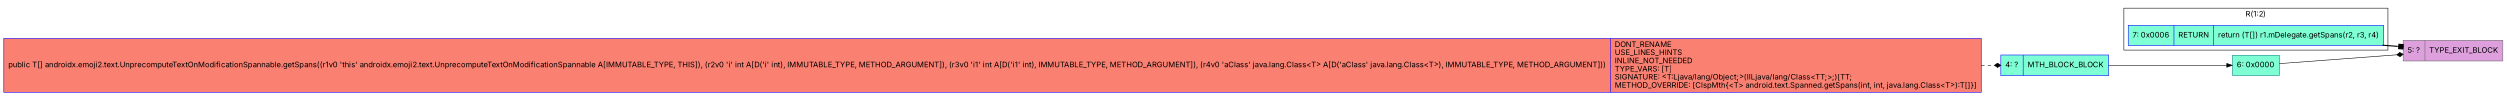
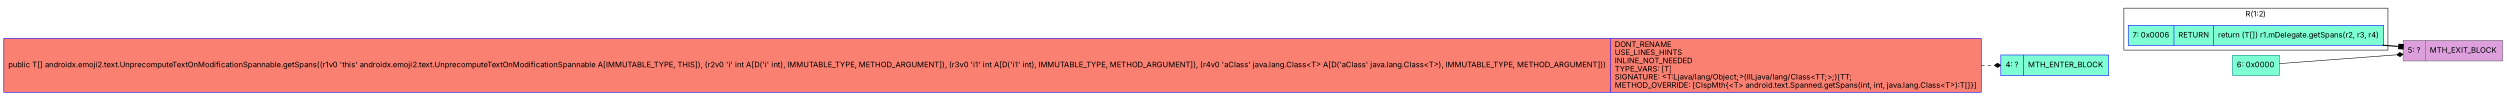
node "5: ?": text "TYPE_EXIT_BLOCK" -> "MTH_EXIT_BLOCK"
node "4: ?": text "MTH_BLOCK_BLOCK" -> "MTH_ENTER_BLOCK"
edge "4: ?" -> "6: 0x0000": removed
